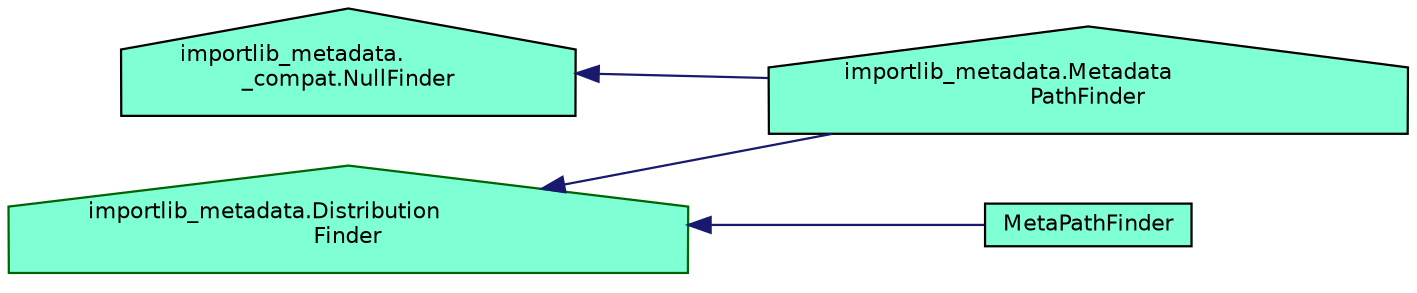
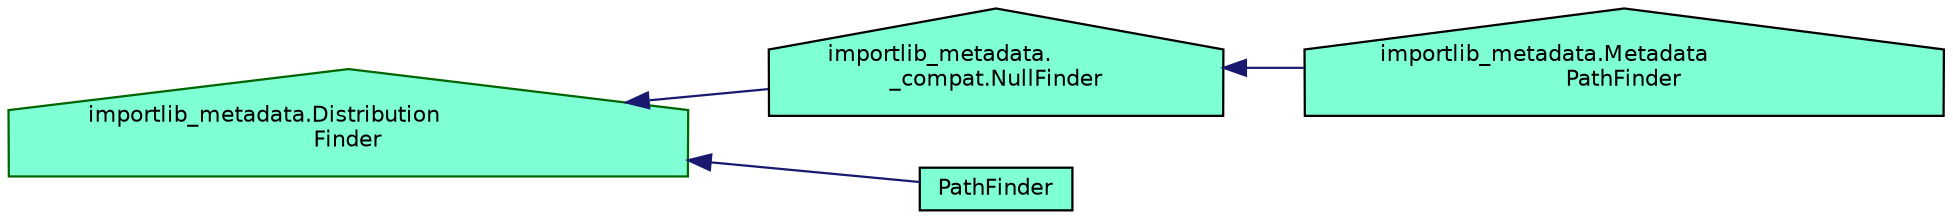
edge "importlib_metadata.Metadata PathFinder" -> "importlib_metadata.Distribution Finder": now "importlib_metadata. _compat.NullFinder" -> "importlib_metadata.Distribution Finder"
node "MetaPathFinder": label "MetaPathFinder" -> "PathFinder"
